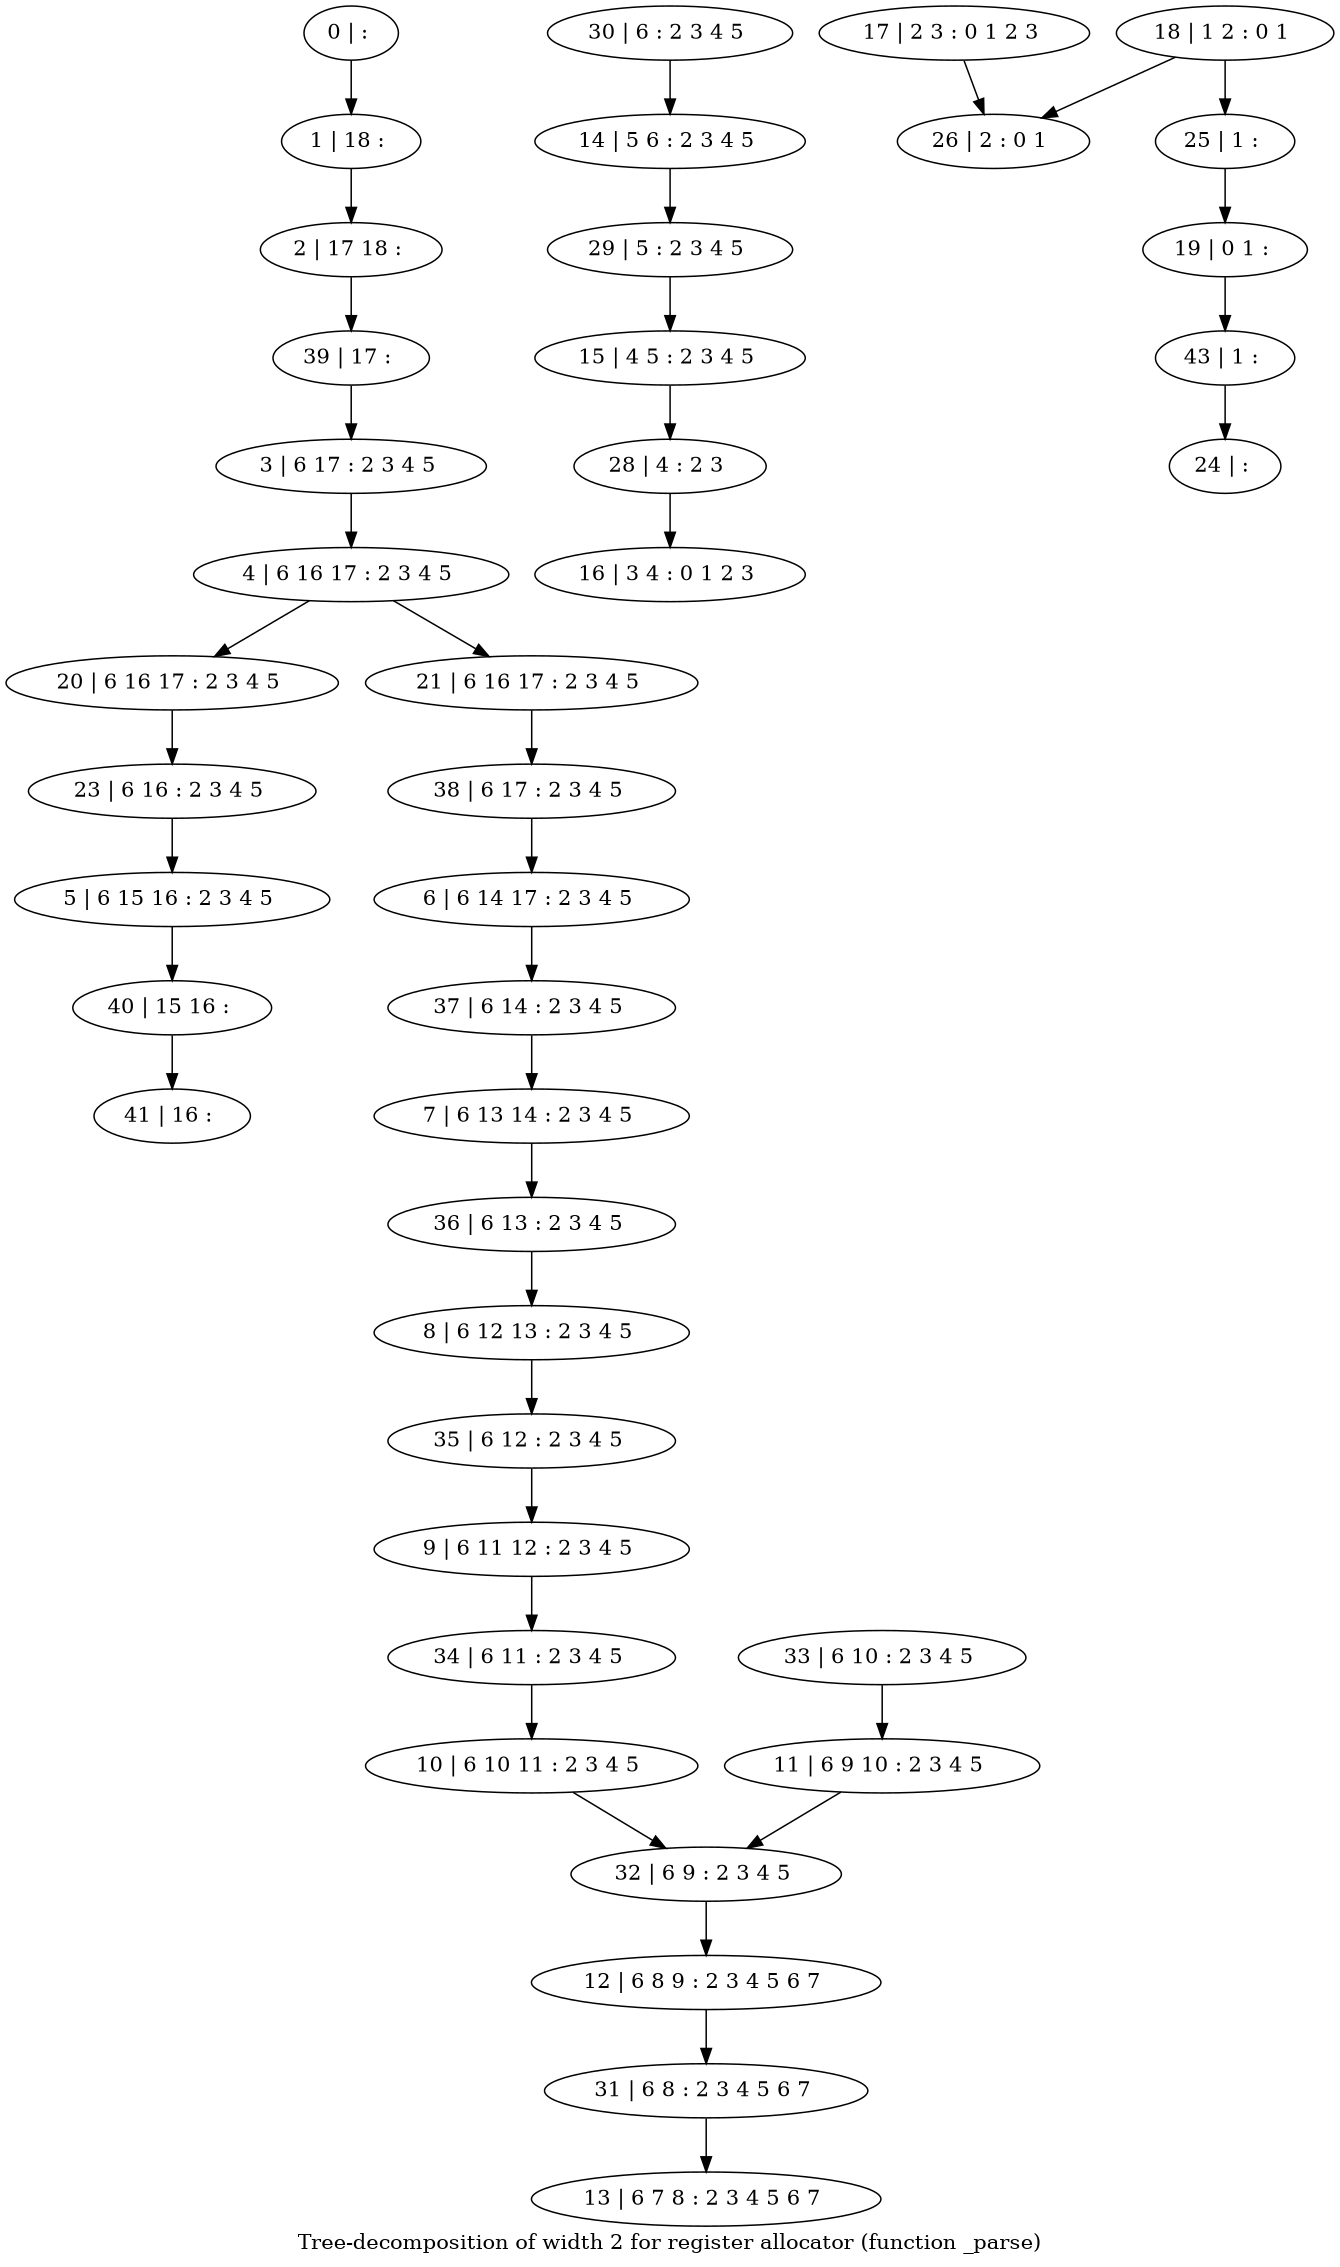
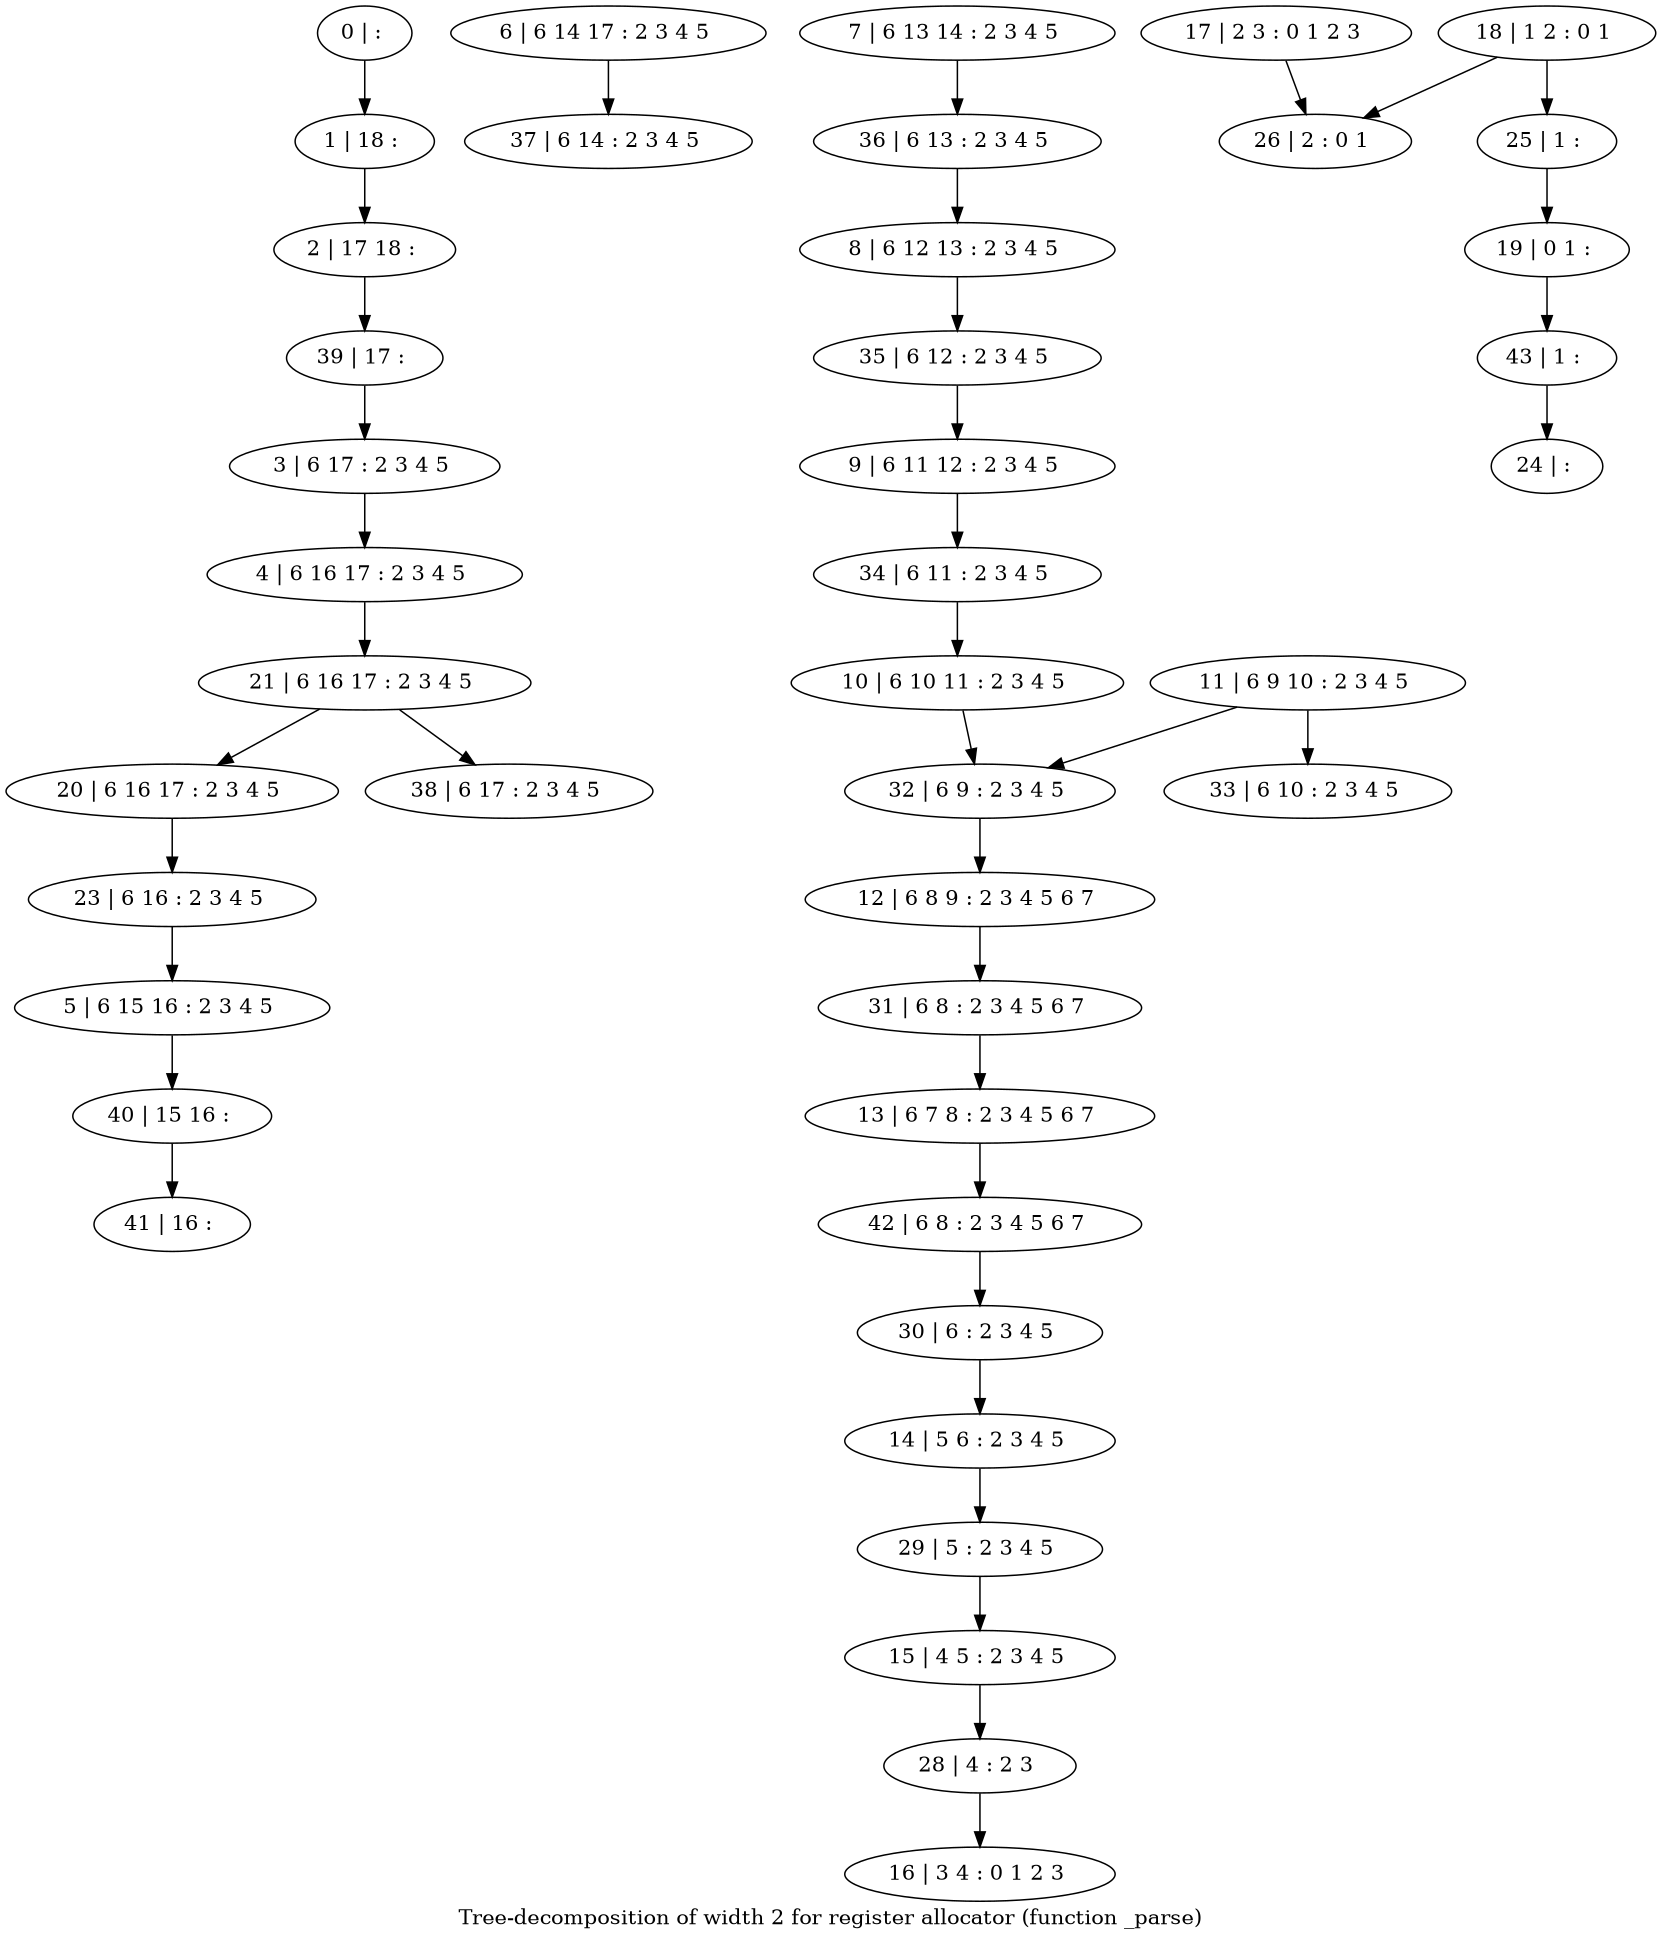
edge "4 | 6 16 17 : 2 3 4 5" -> "20 | 6 16 17 : 2 3 4 5": now "21 | 6 16 17 : 2 3 4 5" -> "20 | 6 16 17 : 2 3 4 5"
edge "38 | 6 17 : 2 3 4 5" -> "6 | 6 14 17 : 2 3 4 5": removed
edge "37 | 6 14 : 2 3 4 5" -> "7 | 6 13 14 : 2 3 4 5": removed
node "42 | 6 8 : 2 3 4 5 6 7": added
edge "33 | 6 10 : 2 3 4 5" -> "11 | 6 9 10 : 2 3 4 5": reversed
